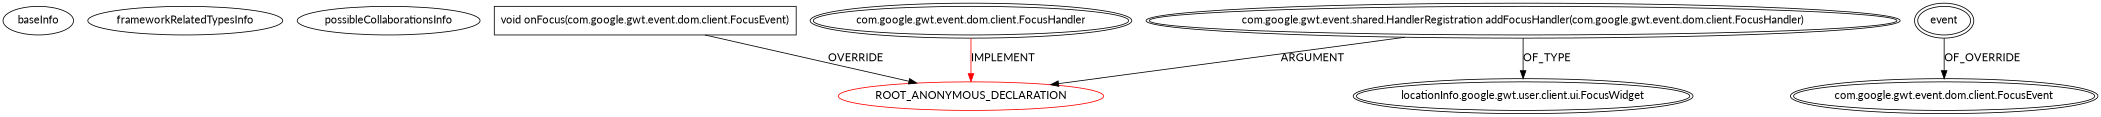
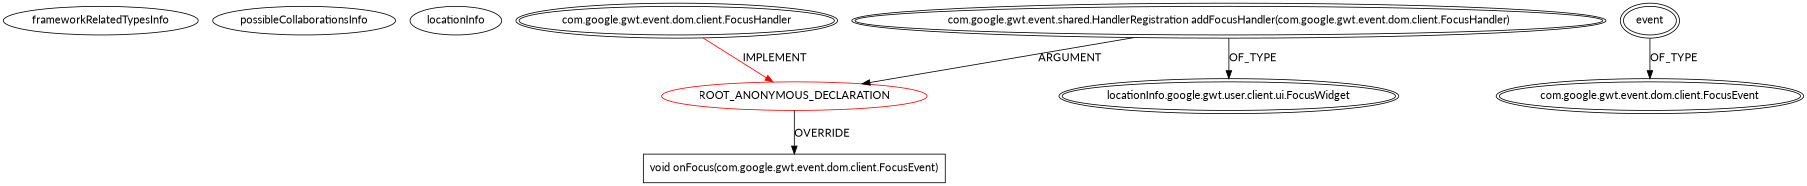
node "baseInfo": removed
node "locationInfo": added
edge "void onFocus(com.google.gwt.event.dom.client.FocusEvent)" -> "ROOT_ANONYMOUS_DECLARATION": reversed
edge "event" -> "com.google.gwt.event.dom.client.FocusEvent": label "OF_OVERRIDE" -> "OF_TYPE"
